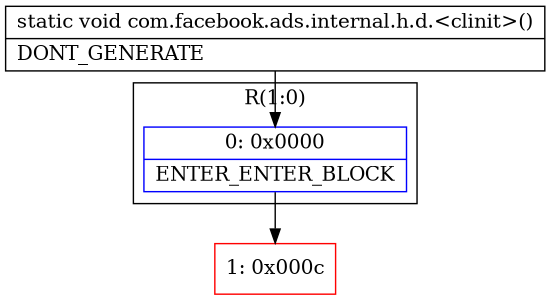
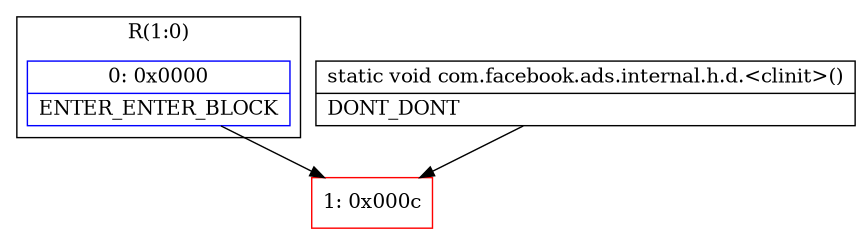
node "static void com.facebook.ads.internal.h.d.<clinit>()": text "DONT_GENERATE" -> "DONT_DONT"
edge "static void com.facebook.ads.internal.h.d.<clinit>()" -> "0: 0x0000": now "static void com.facebook.ads.internal.h.d.<clinit>()" -> "1: 0x000c"
